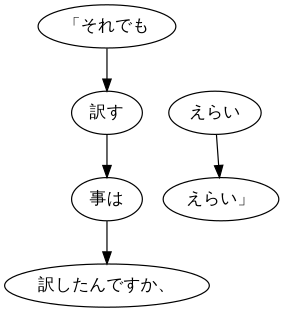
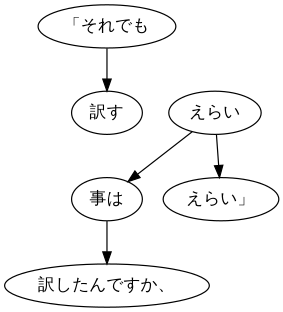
edge "訳す" -> "事は": now "えらい" -> "事は"
